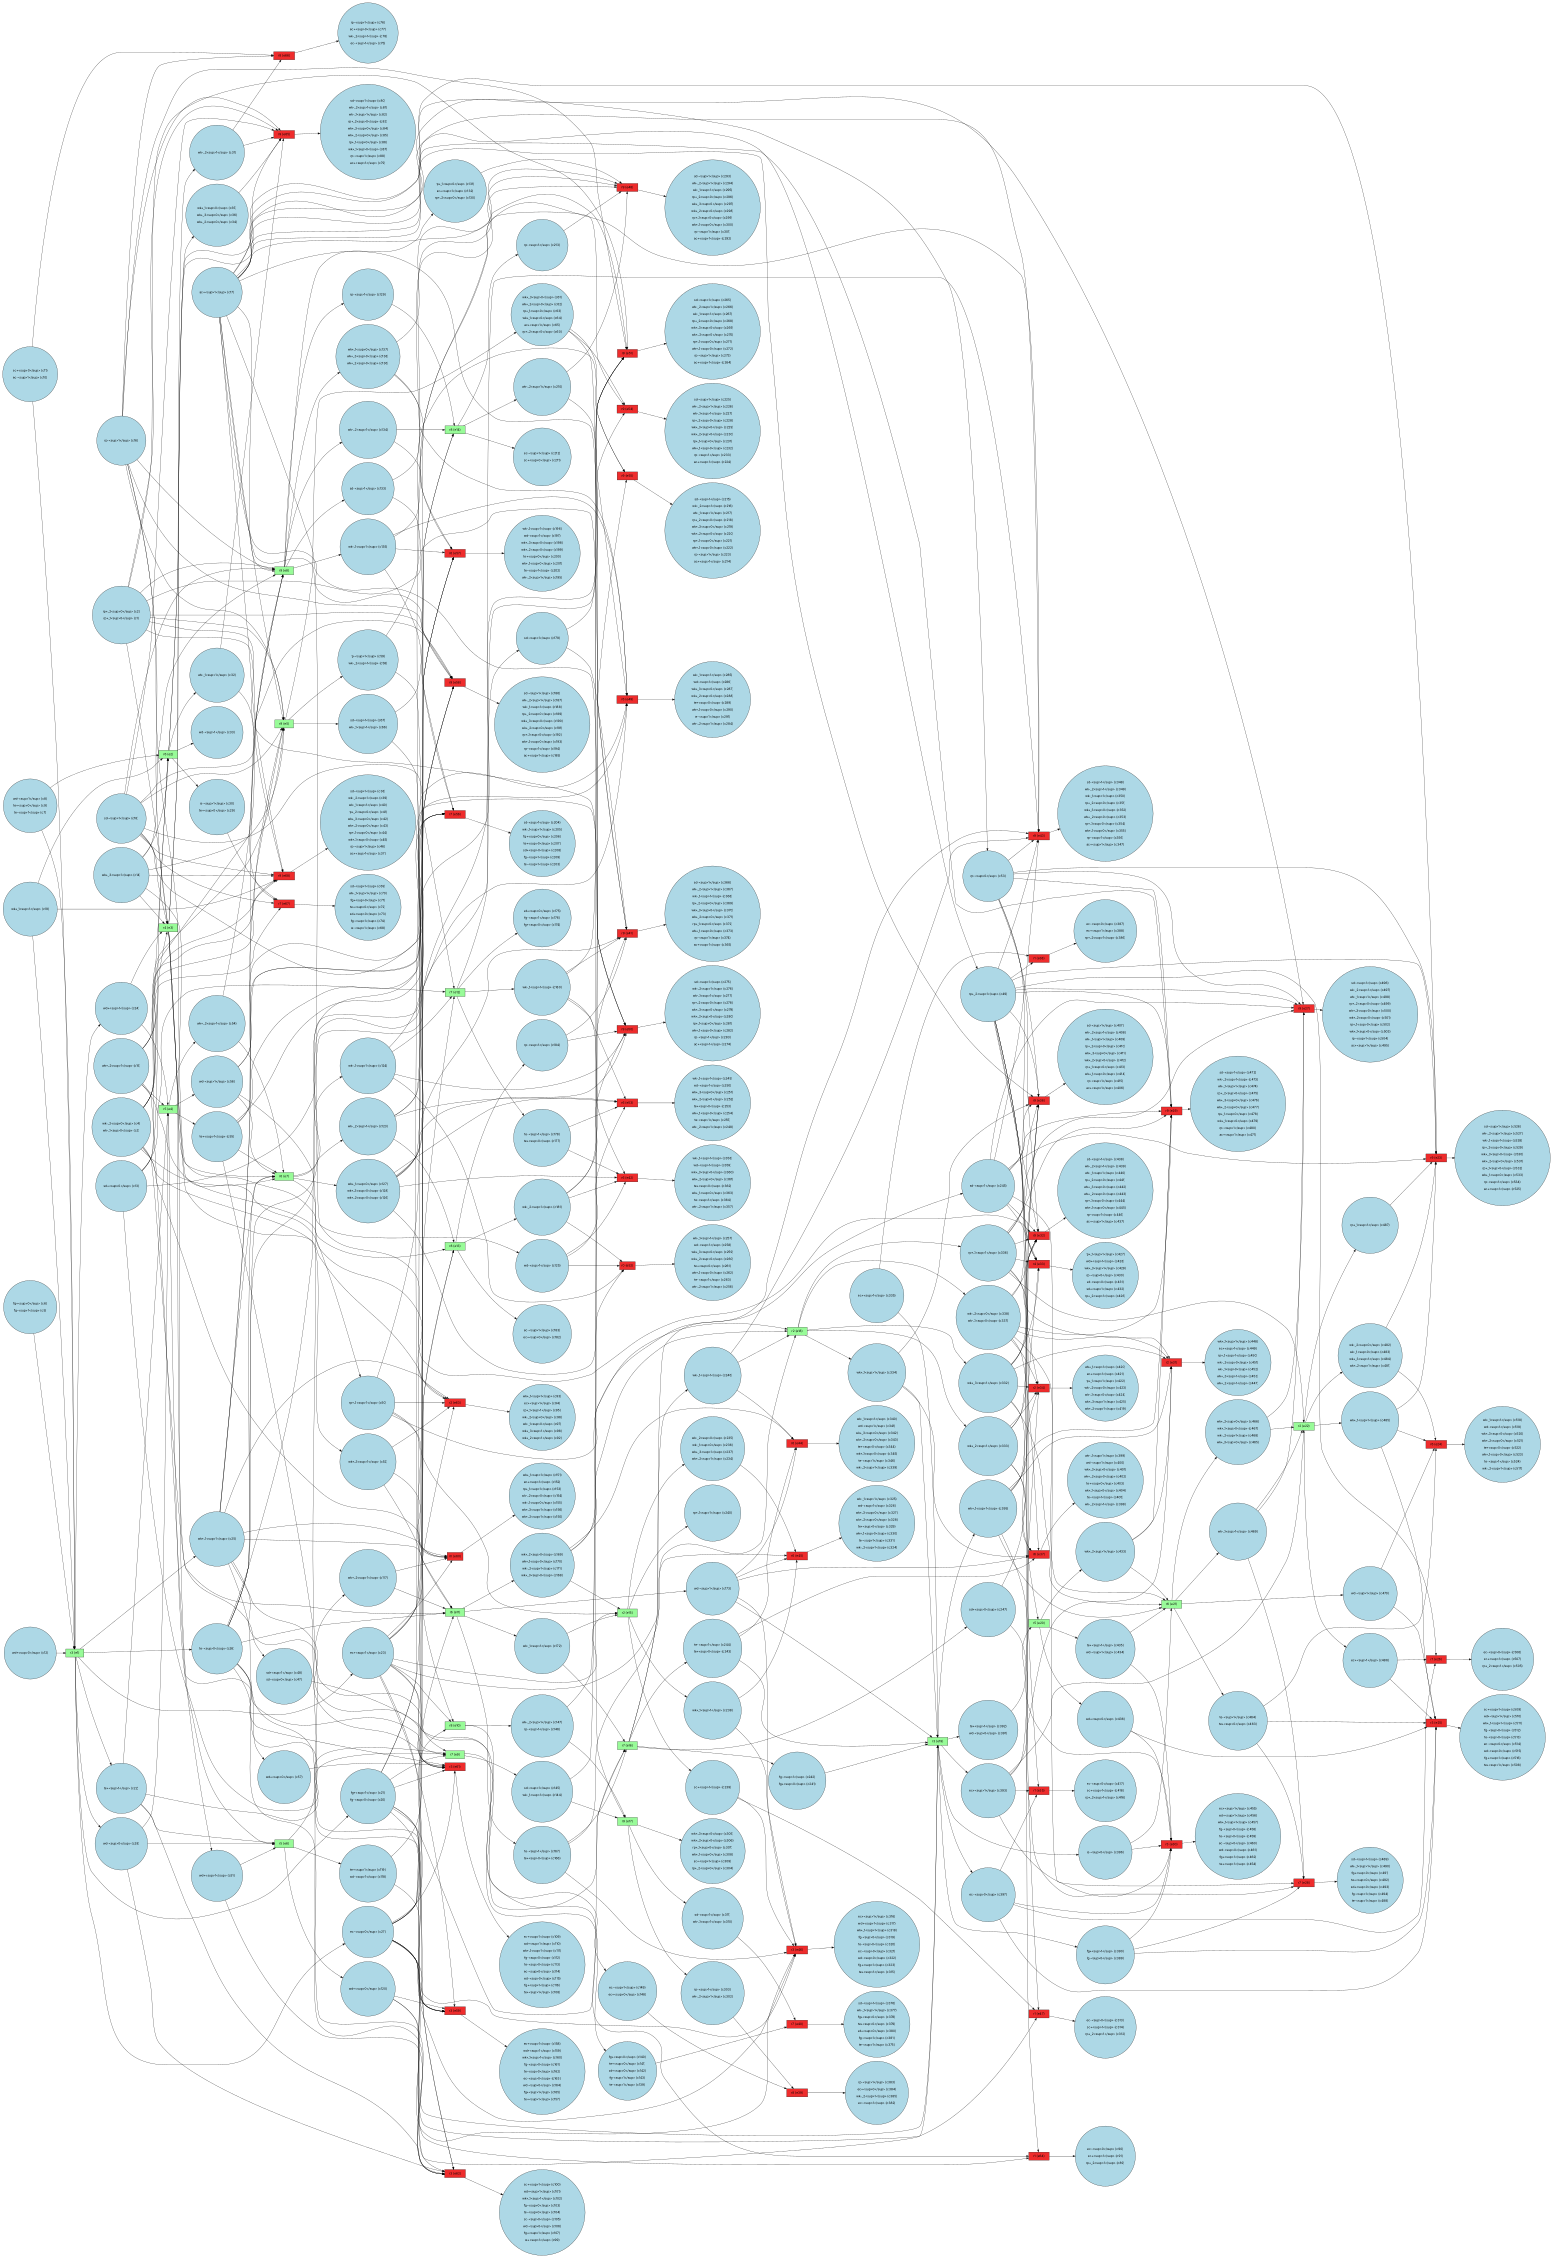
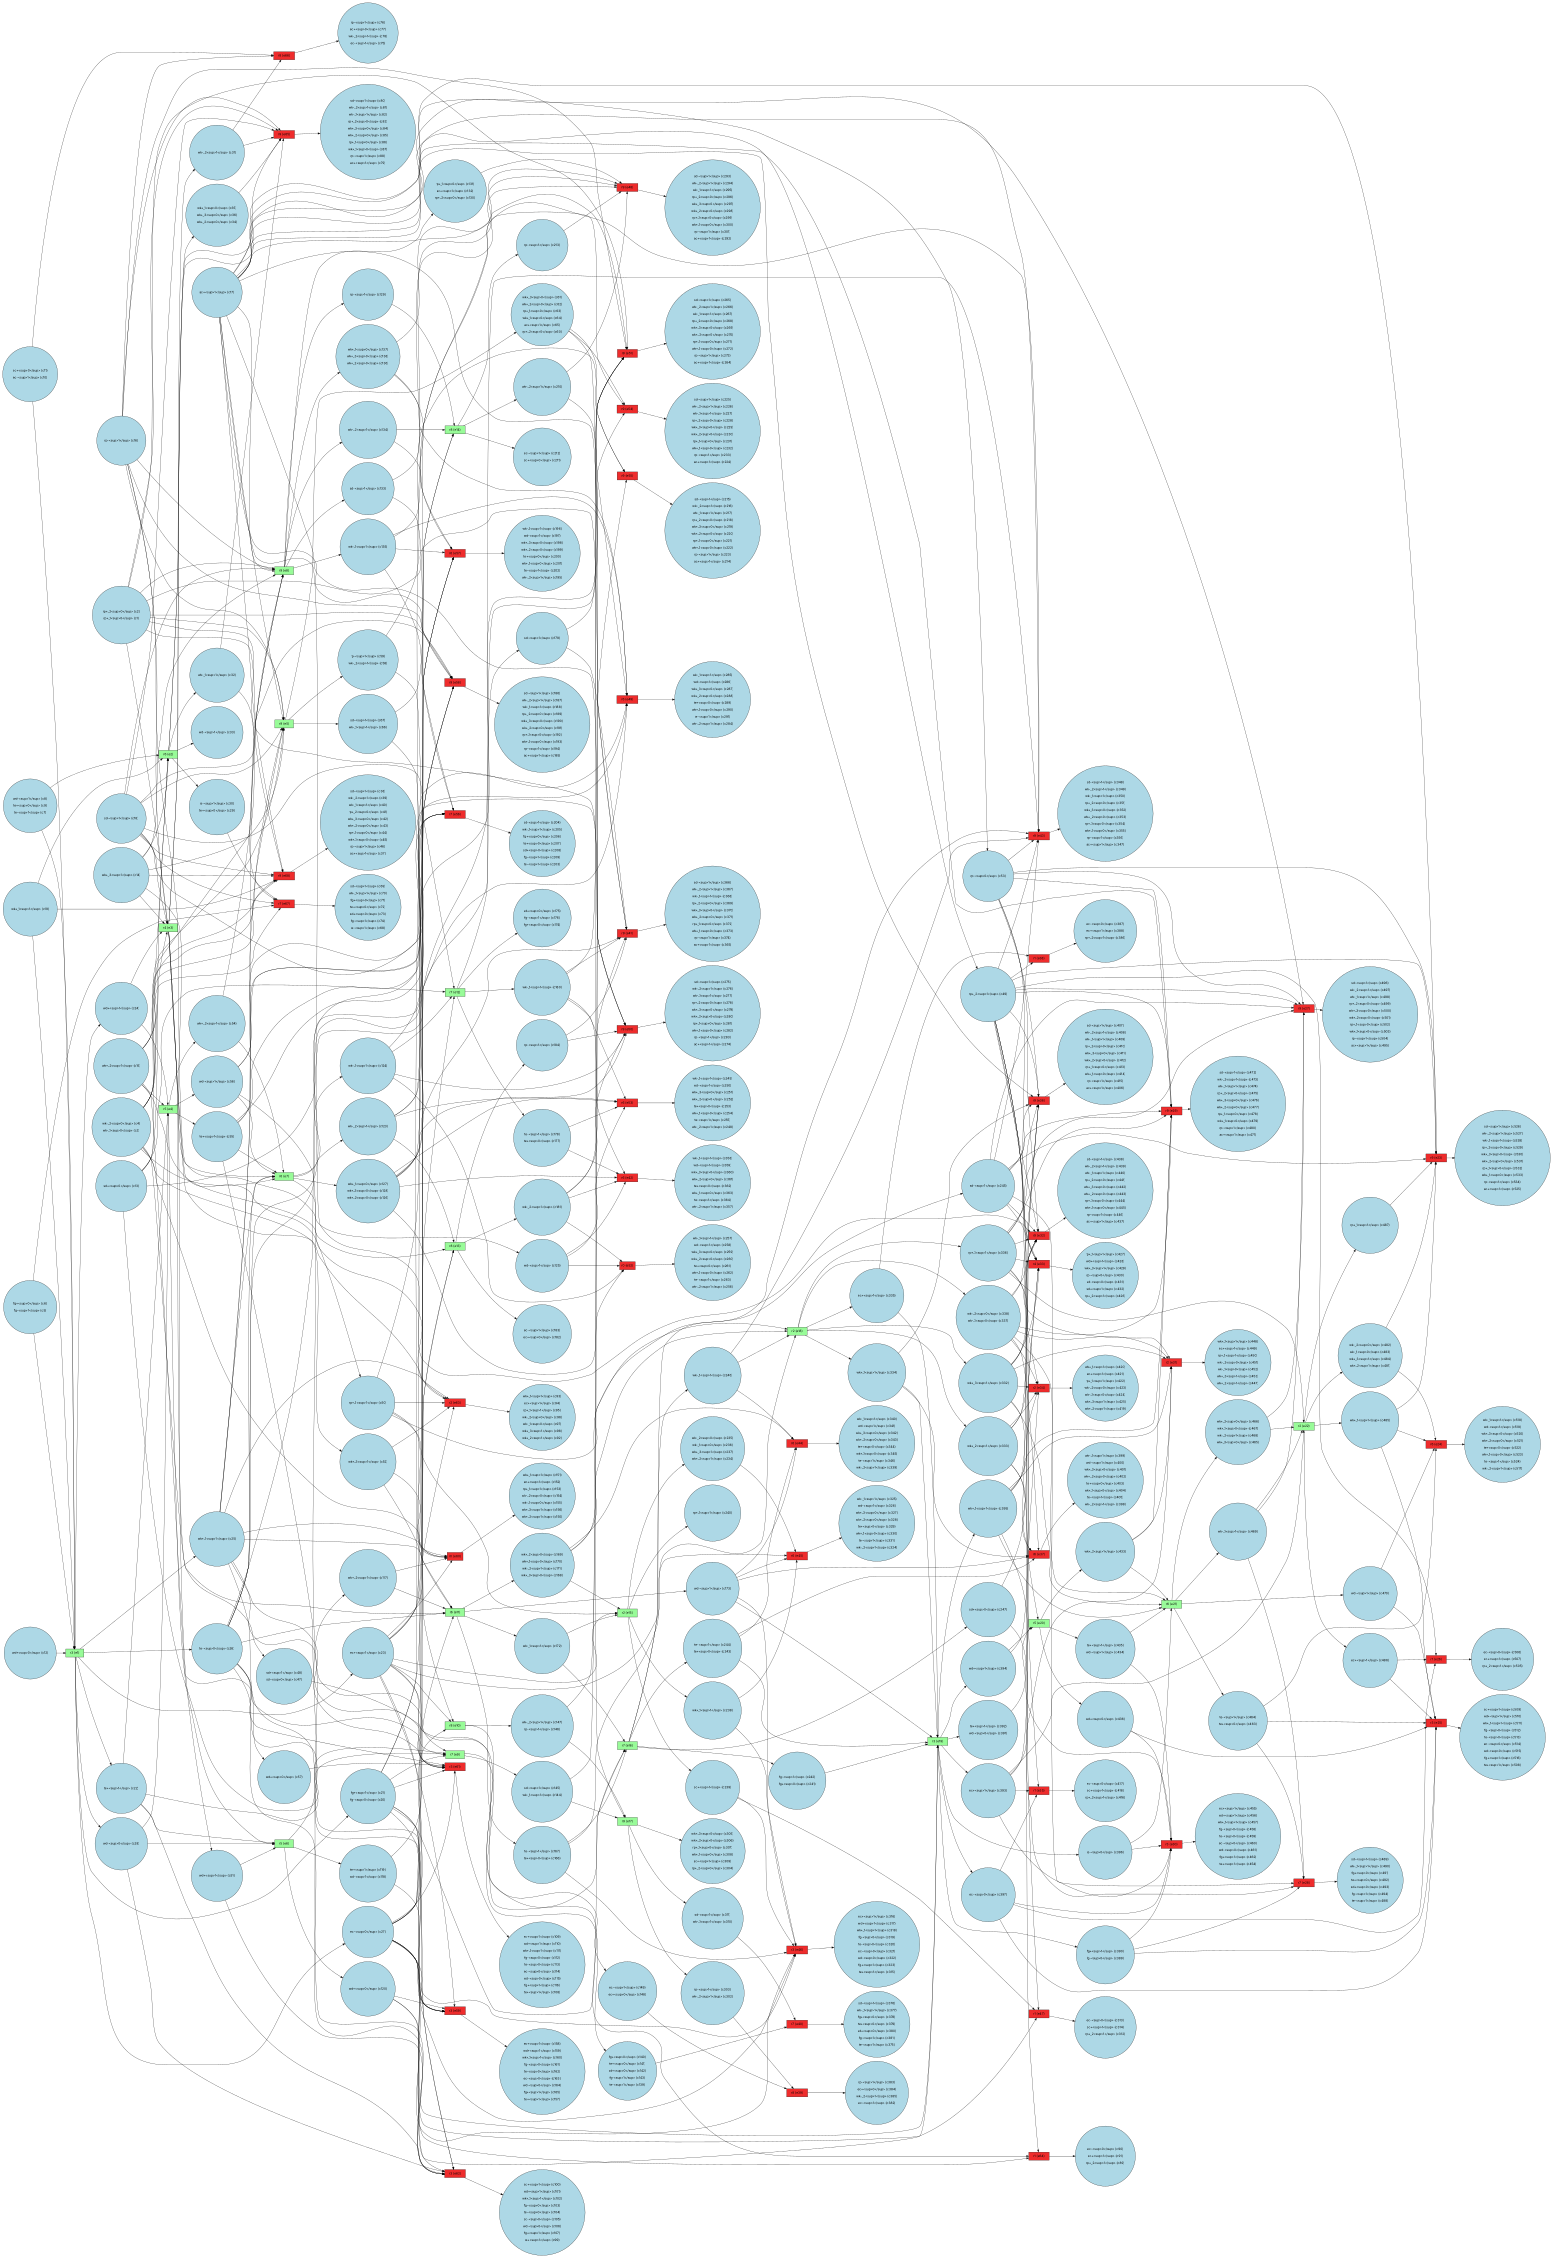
edge "fg+<sup>0</sup> (c6) fg-<sup>1</sup> (c5)" -> "r7 (e67)": added
edge "r2 (e18)" -> "ec+<sup>1</sup> (c335)": added
node "wd+<sup>1</sup> (c394)": added
